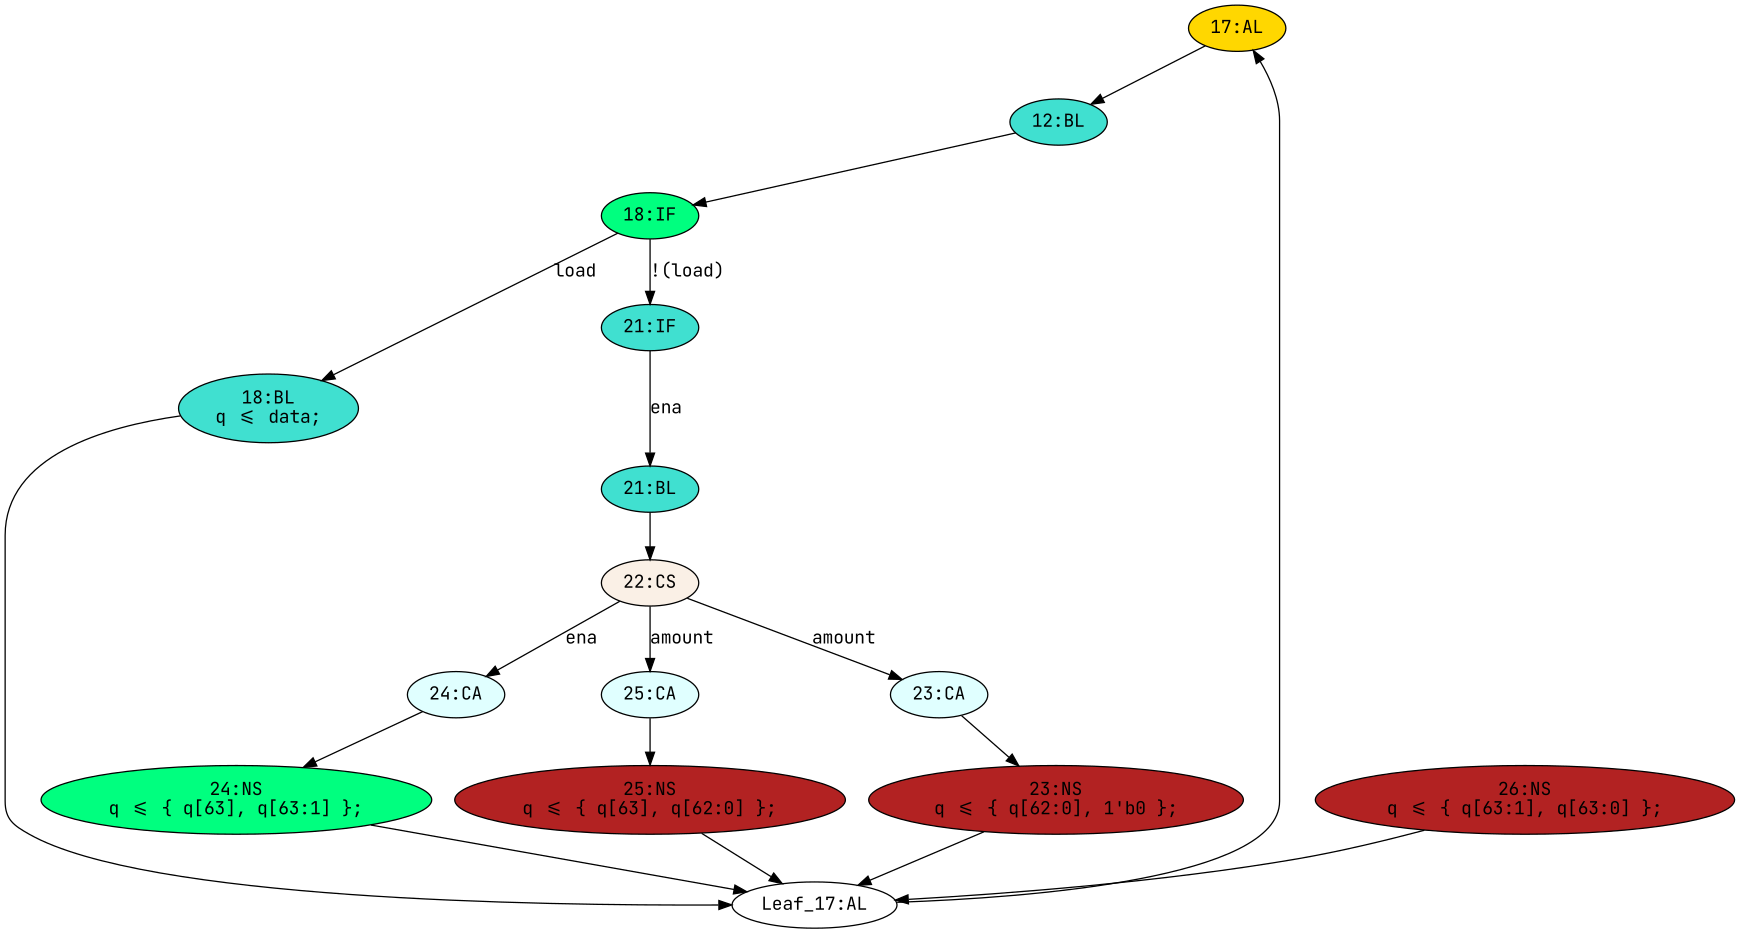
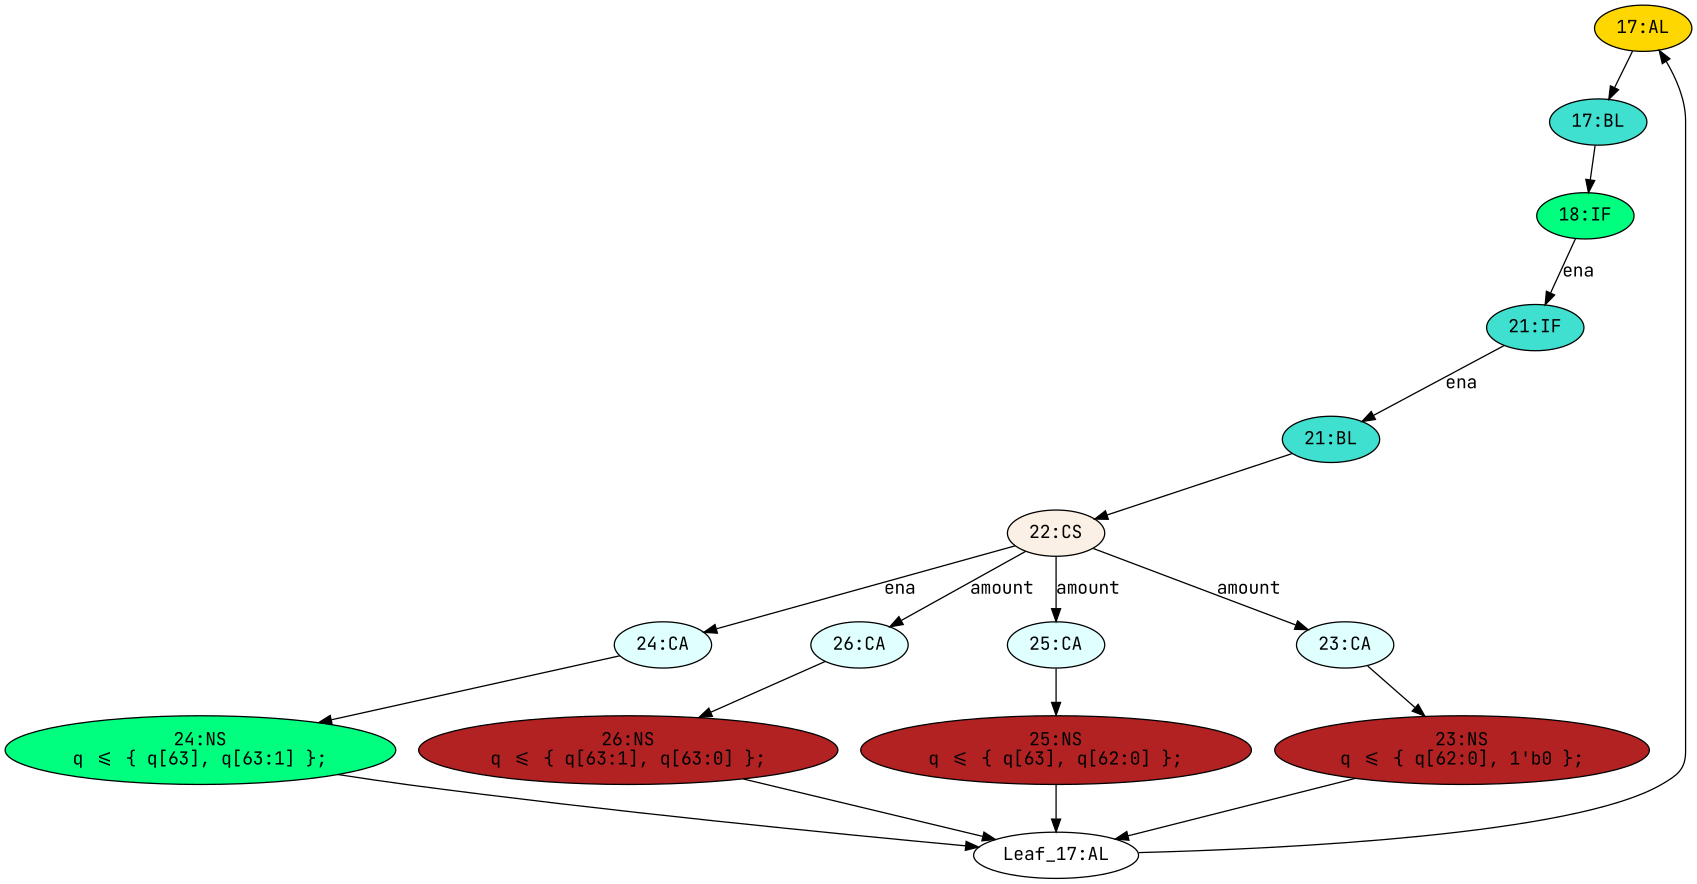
node "12:BL": label "12:BL" -> "17:BL"
edge "18:IF" -> "21:IF": label "!(load)" -> "ena"
node "18:BL q <= data;": removed
node "26:CA": added
